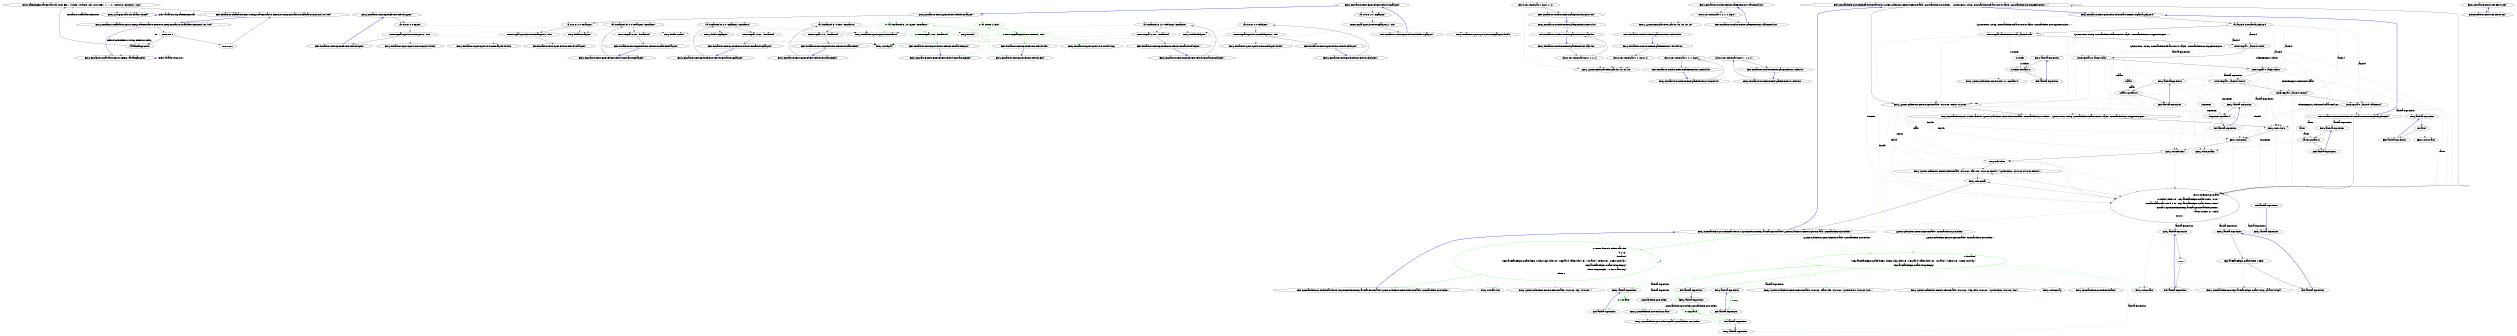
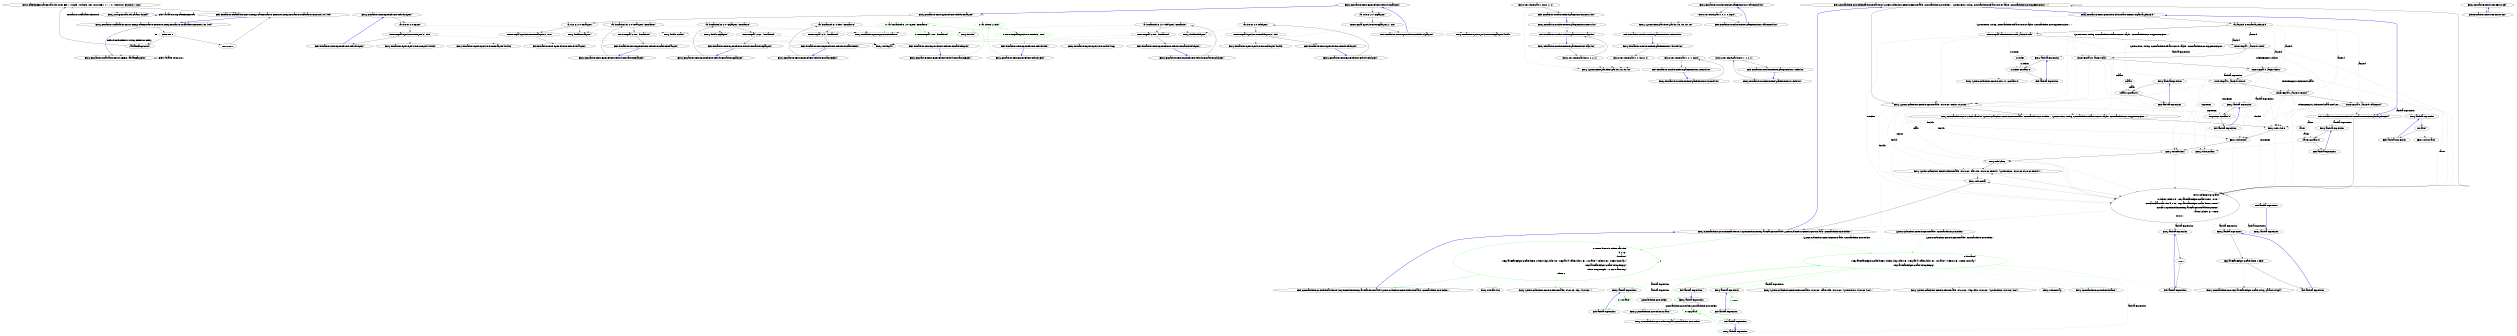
node "Entry Unk.Create": removed
